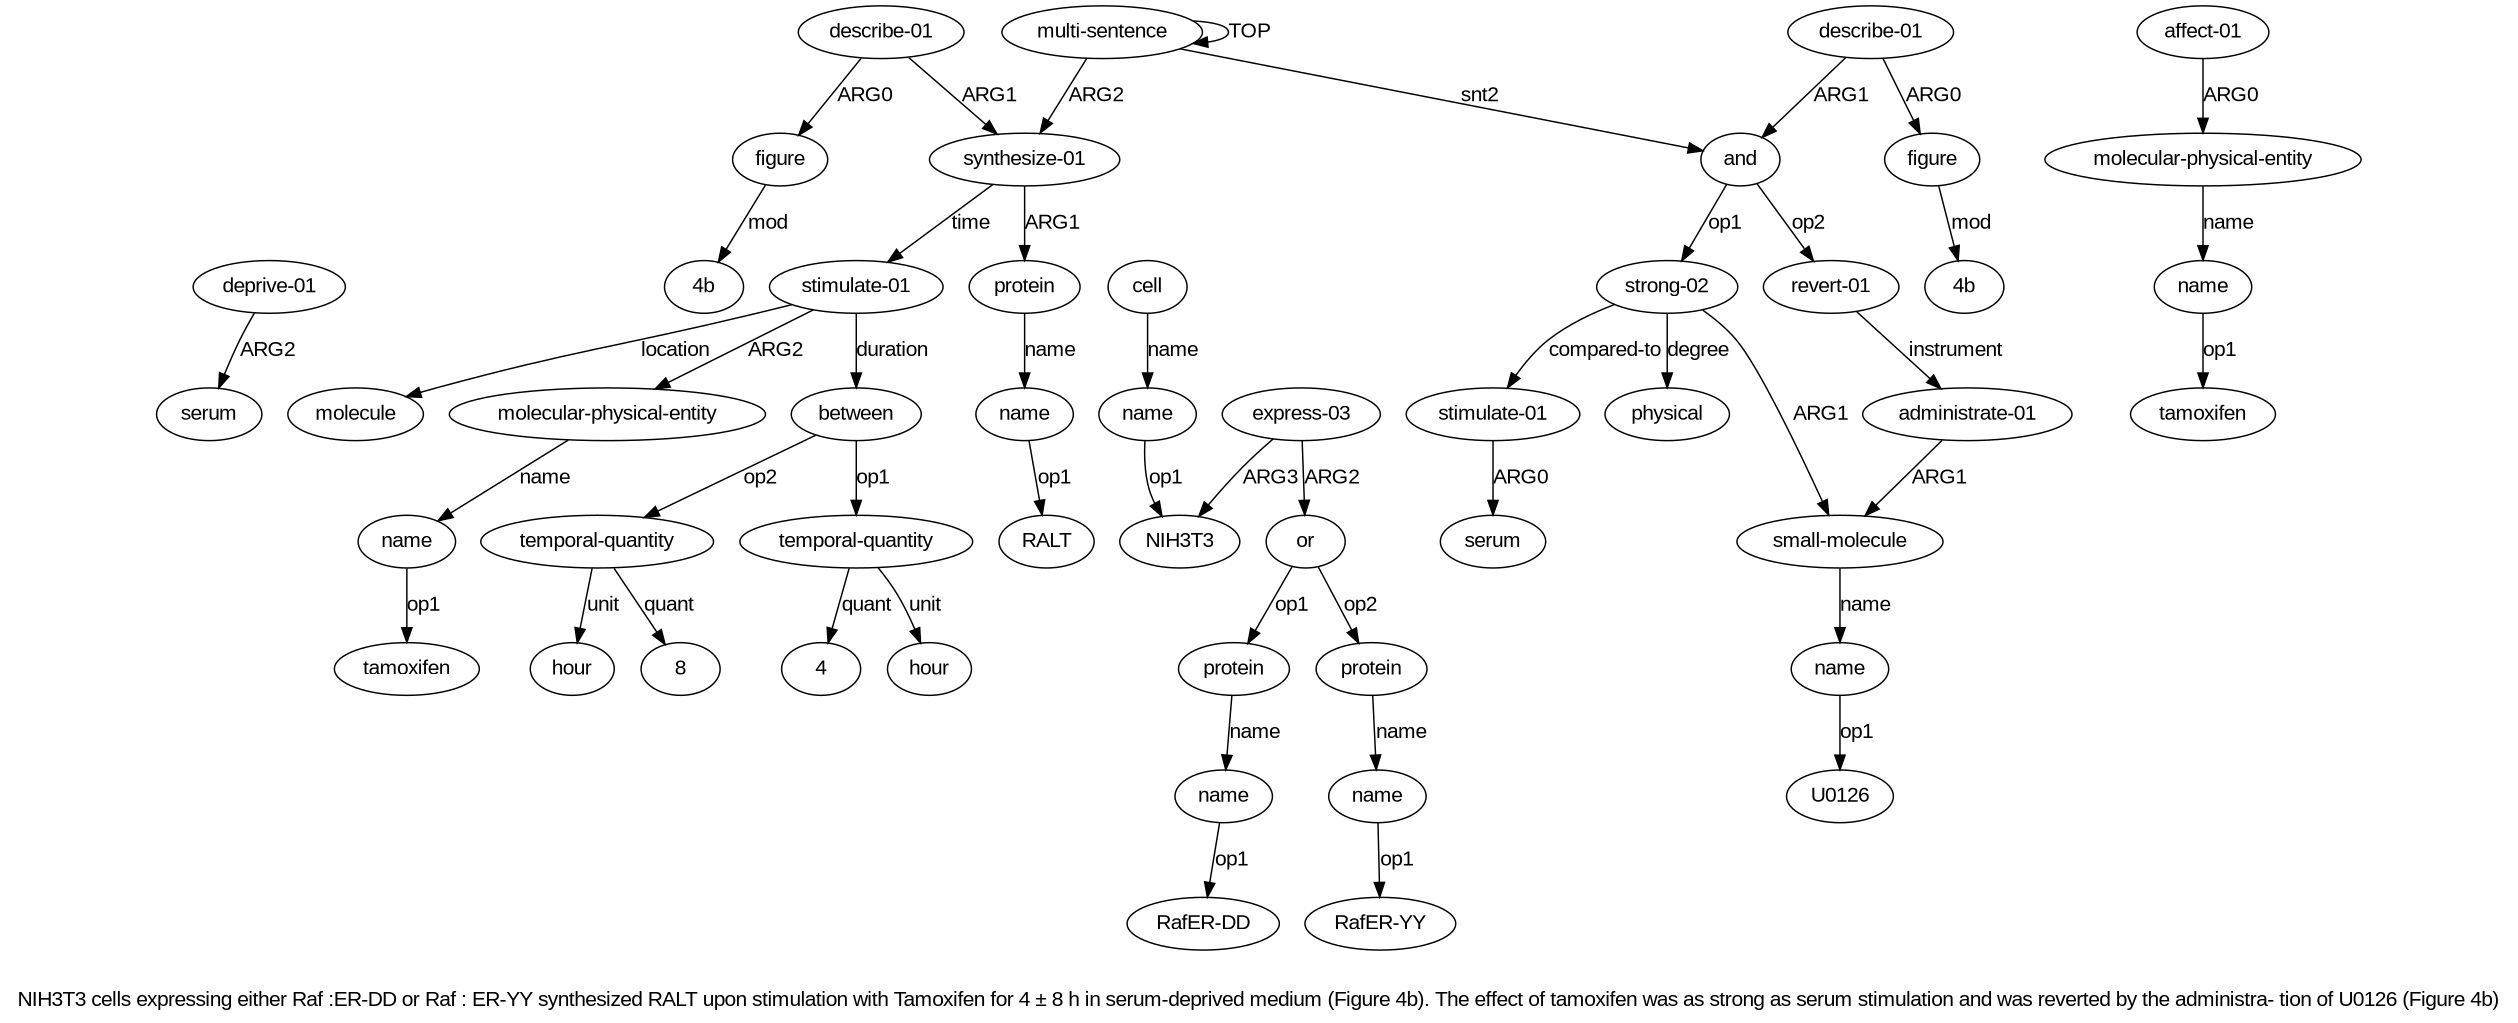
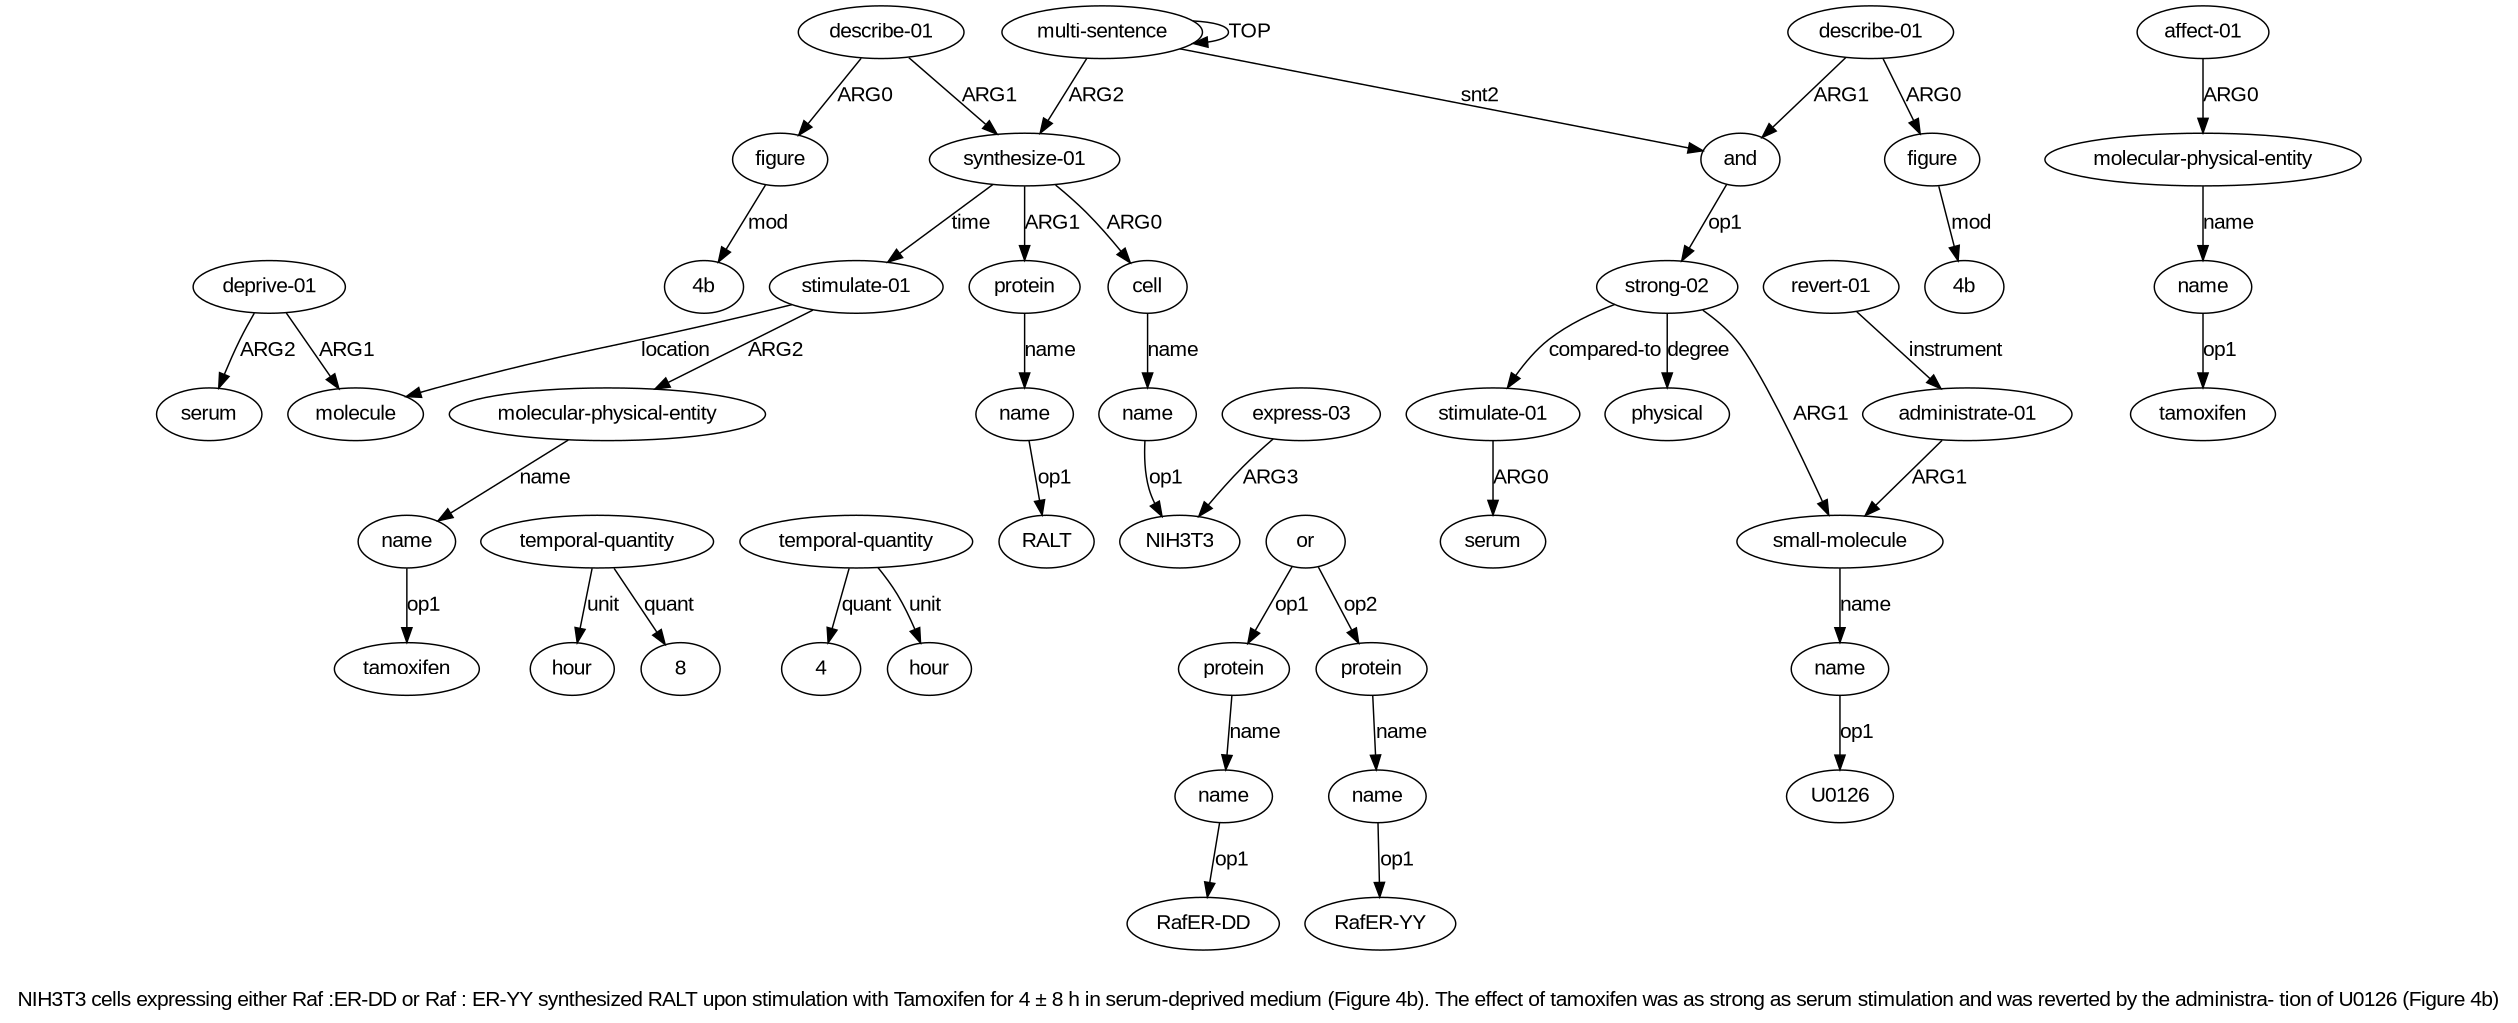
edge "synthesize-01" -> "cell": added, label "ARG0"
edge "and" -> "revert-01": removed, label "op2"
edge "deprive-01" -> "molecule": added, label "ARG1"
node "between": removed
edge "express-03" -> "or": removed, label "ARG2"
